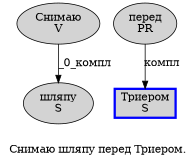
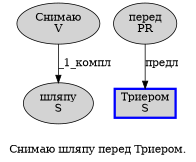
edge "Снимаю V" -> "шляпу S": label "_0_компл" -> "_1_компл"
edge "перед PR" -> "Триером S": label "компл" -> "предл"
